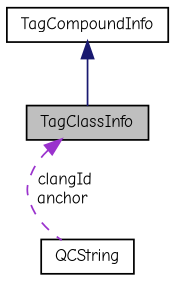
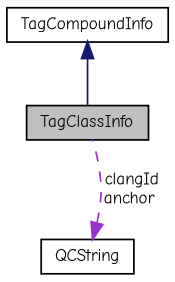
edge "QCString" -> "TagClassInfo": reversed
